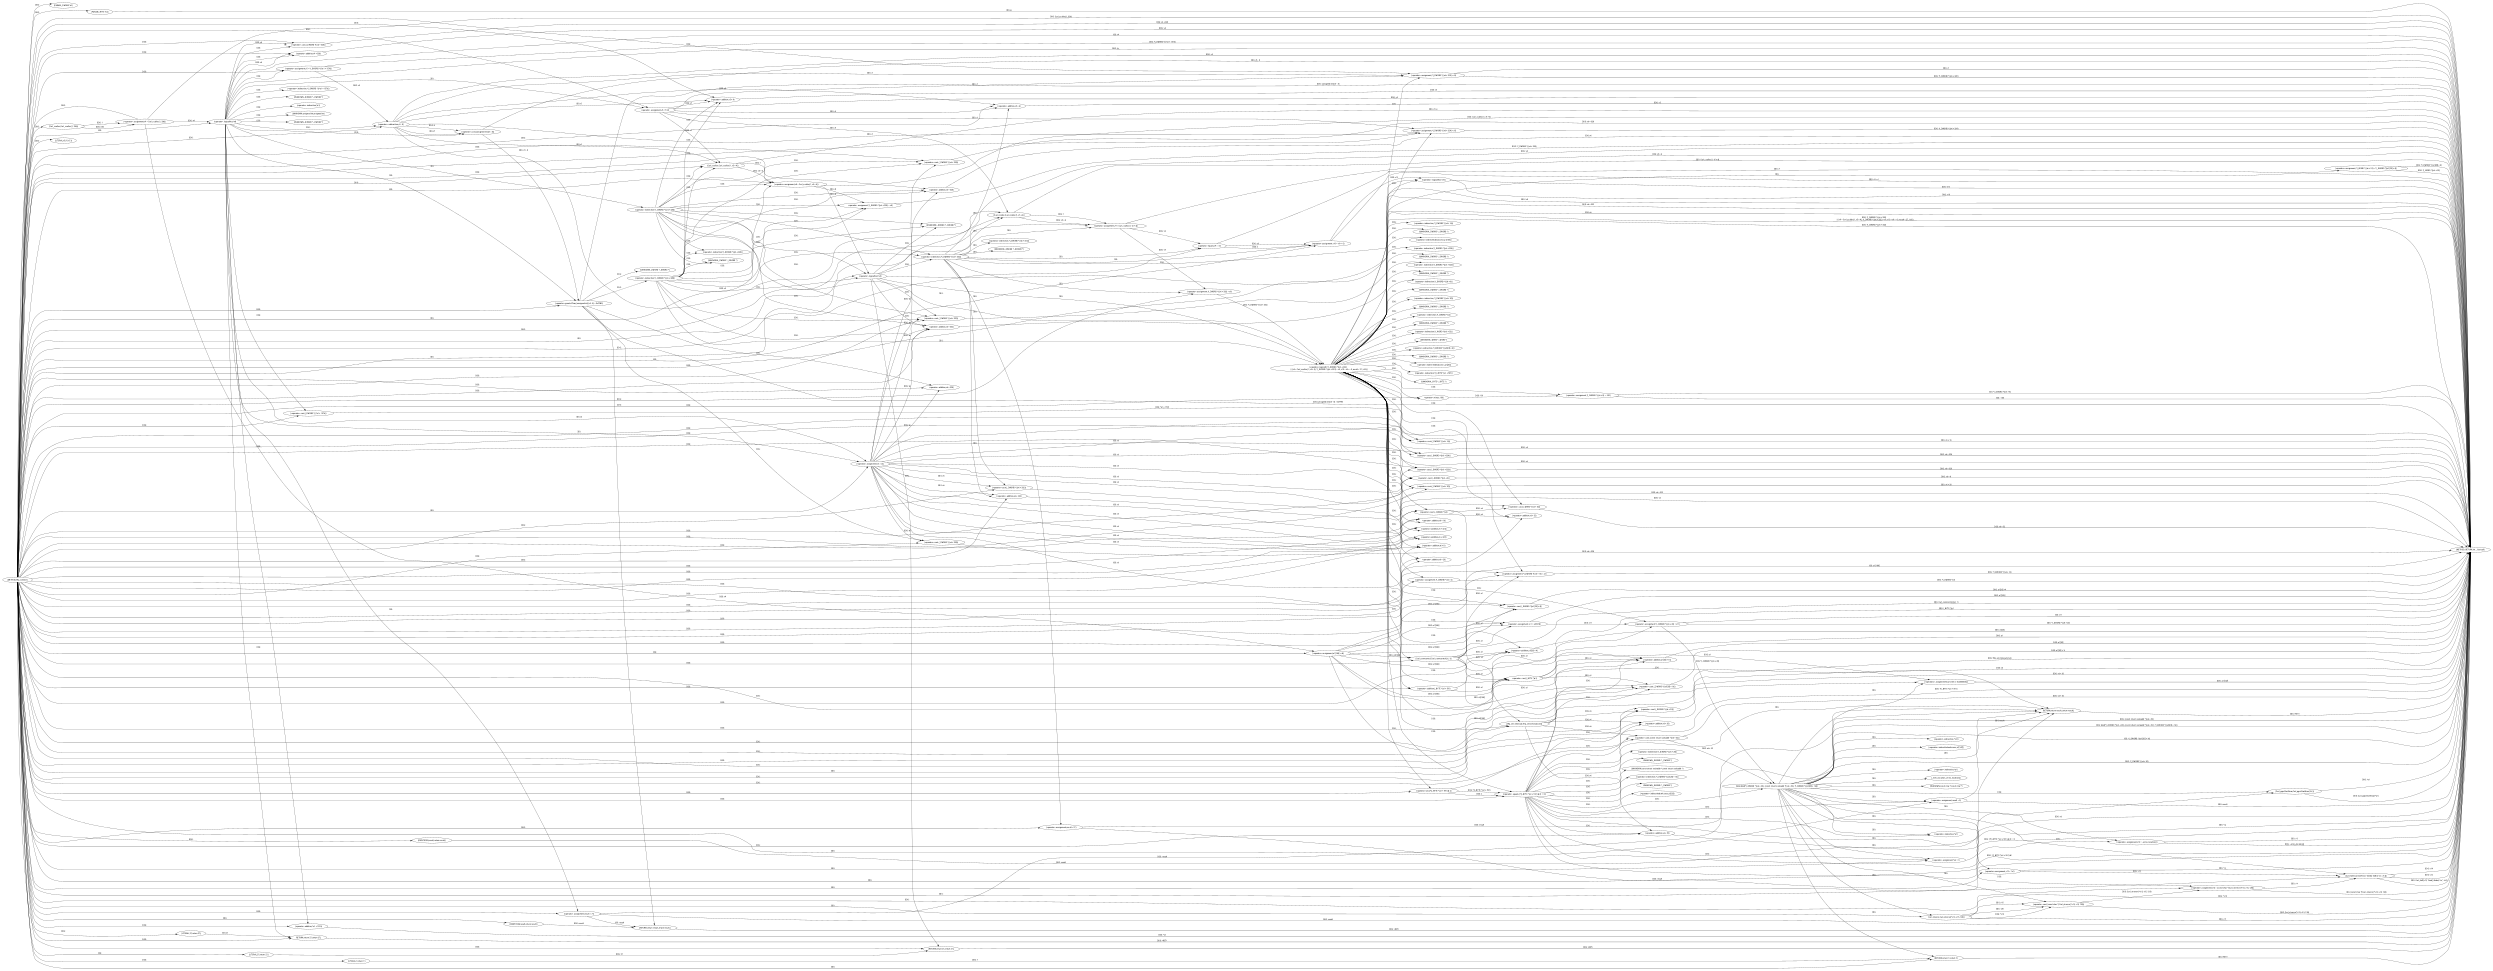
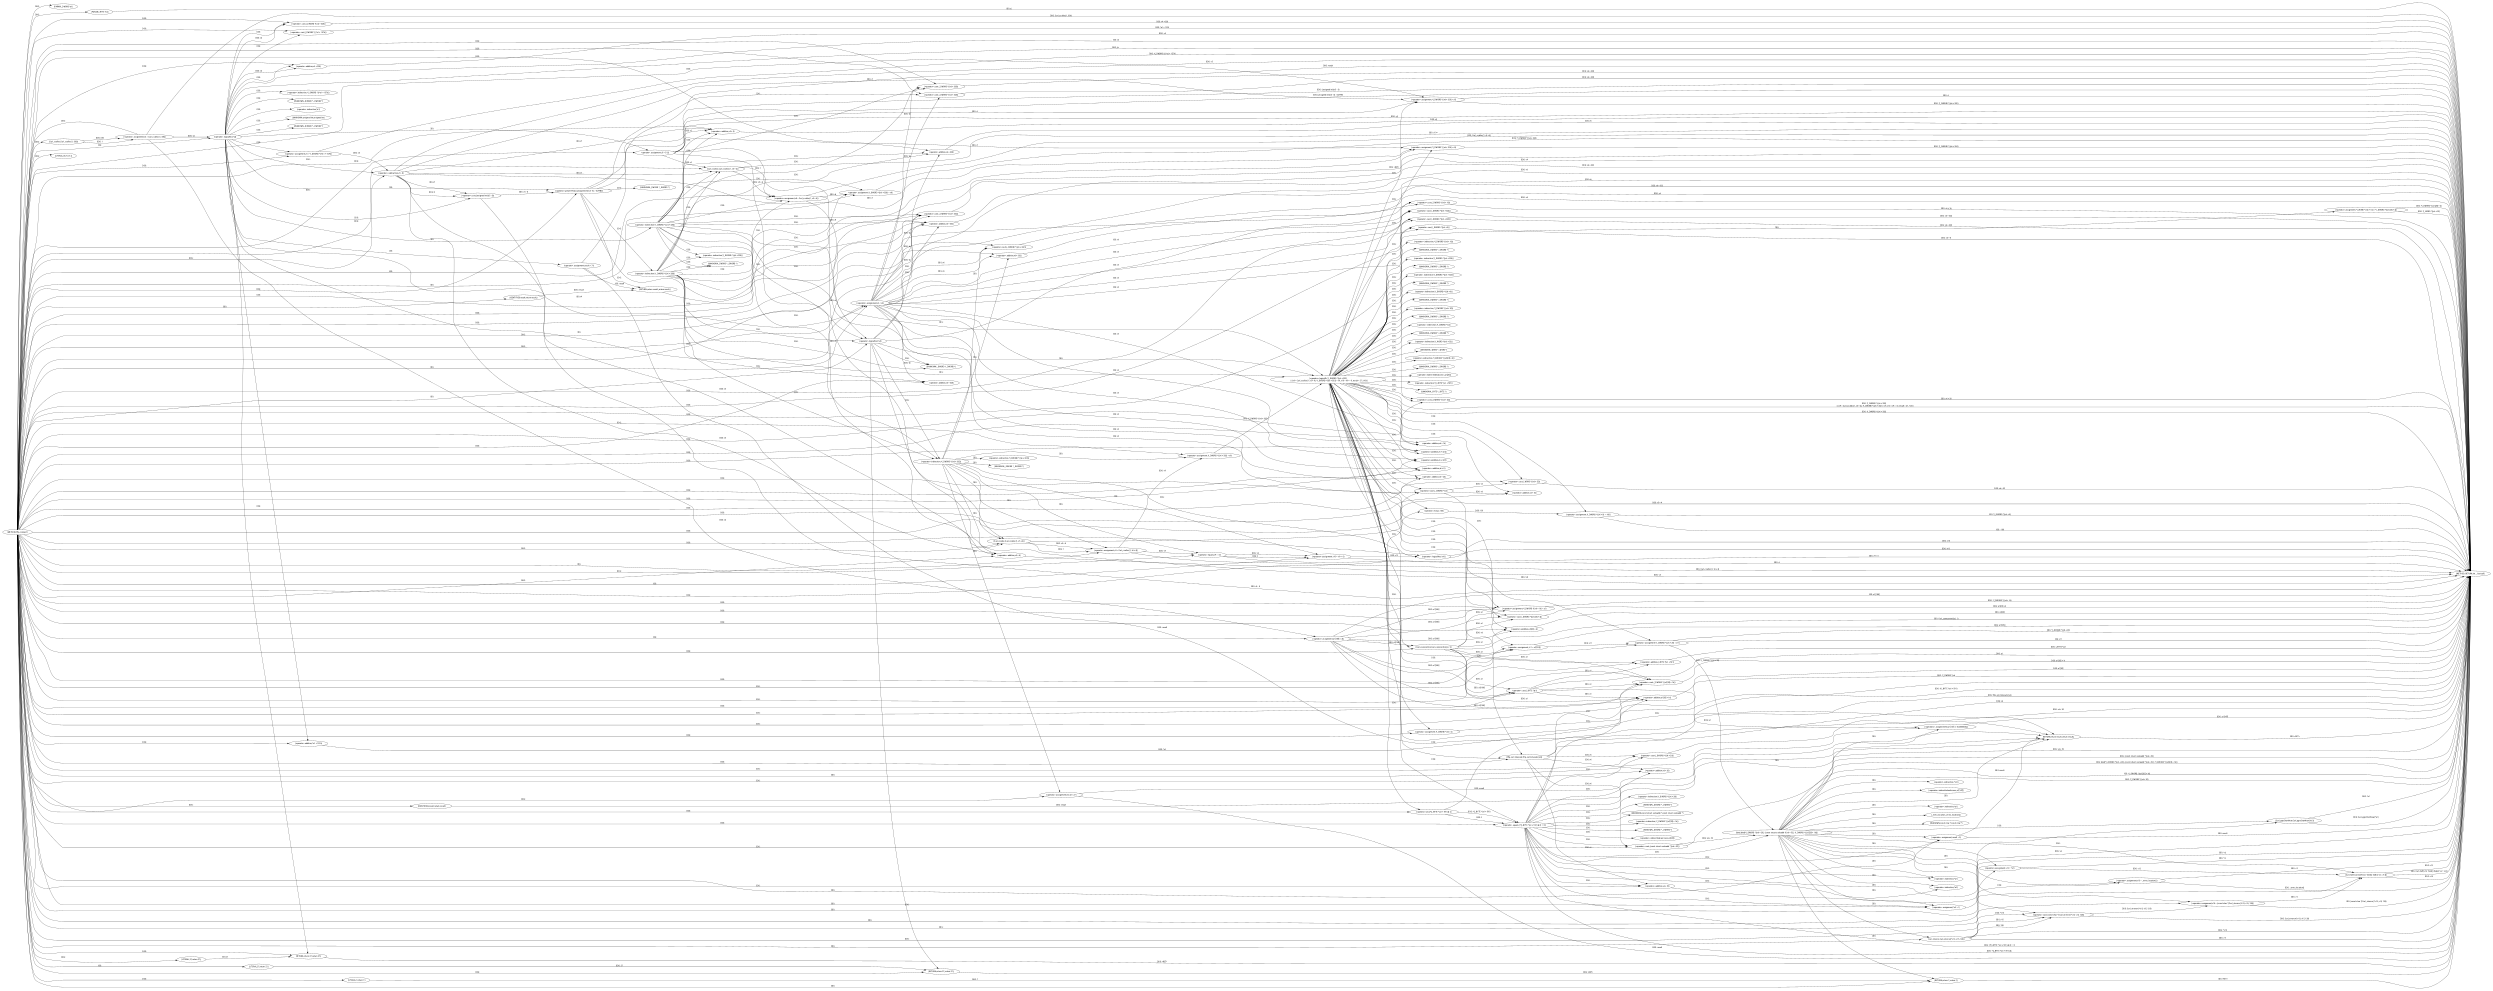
node "(<operator>.indirectIndexAccess,a1[105])": removed
edge "(<operator>.addition,(_BYTE *)a1 + 591)" -> "(<operator>.cast,(_BYTE *)a1)": reversed
node "(<operator>.indirection,*a2)": added
edge "(METHOD,tftp_connect)" -> "(<operator>.assignment,result = 71)": removed, label "DDG:"
